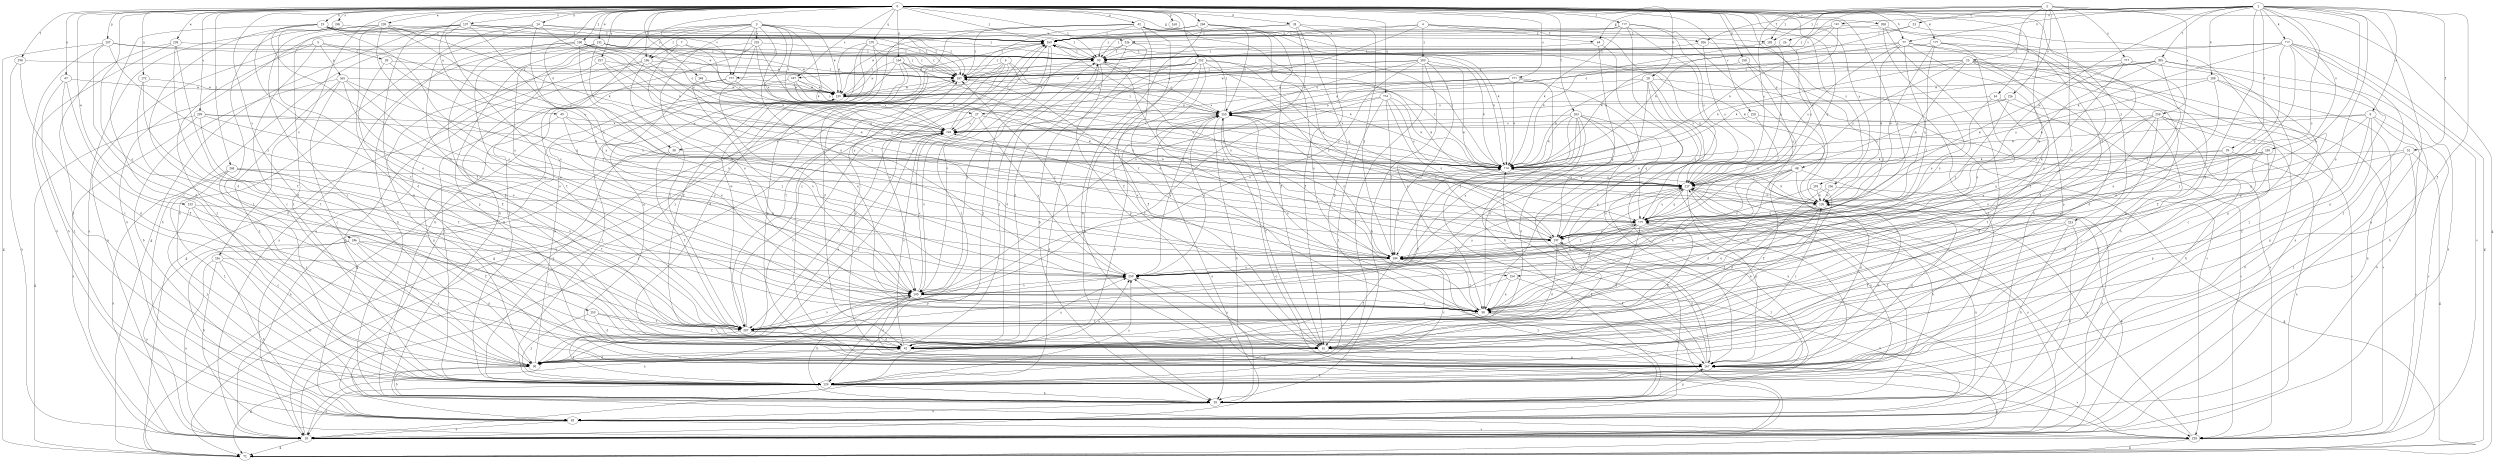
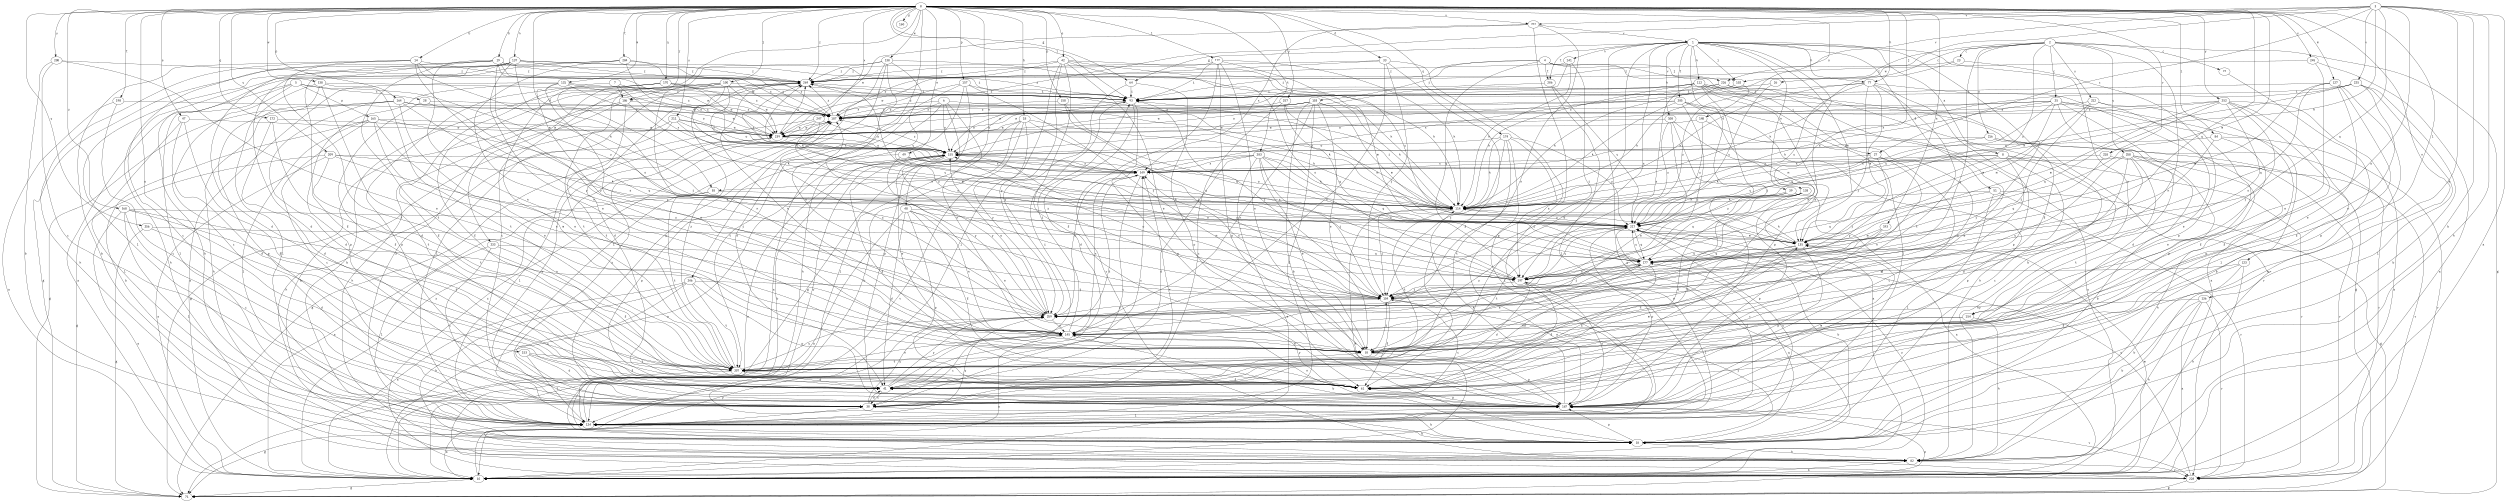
edge "1" -> "222": reversed
edge "141" -> "93": removed, label "i"
node "22": added
